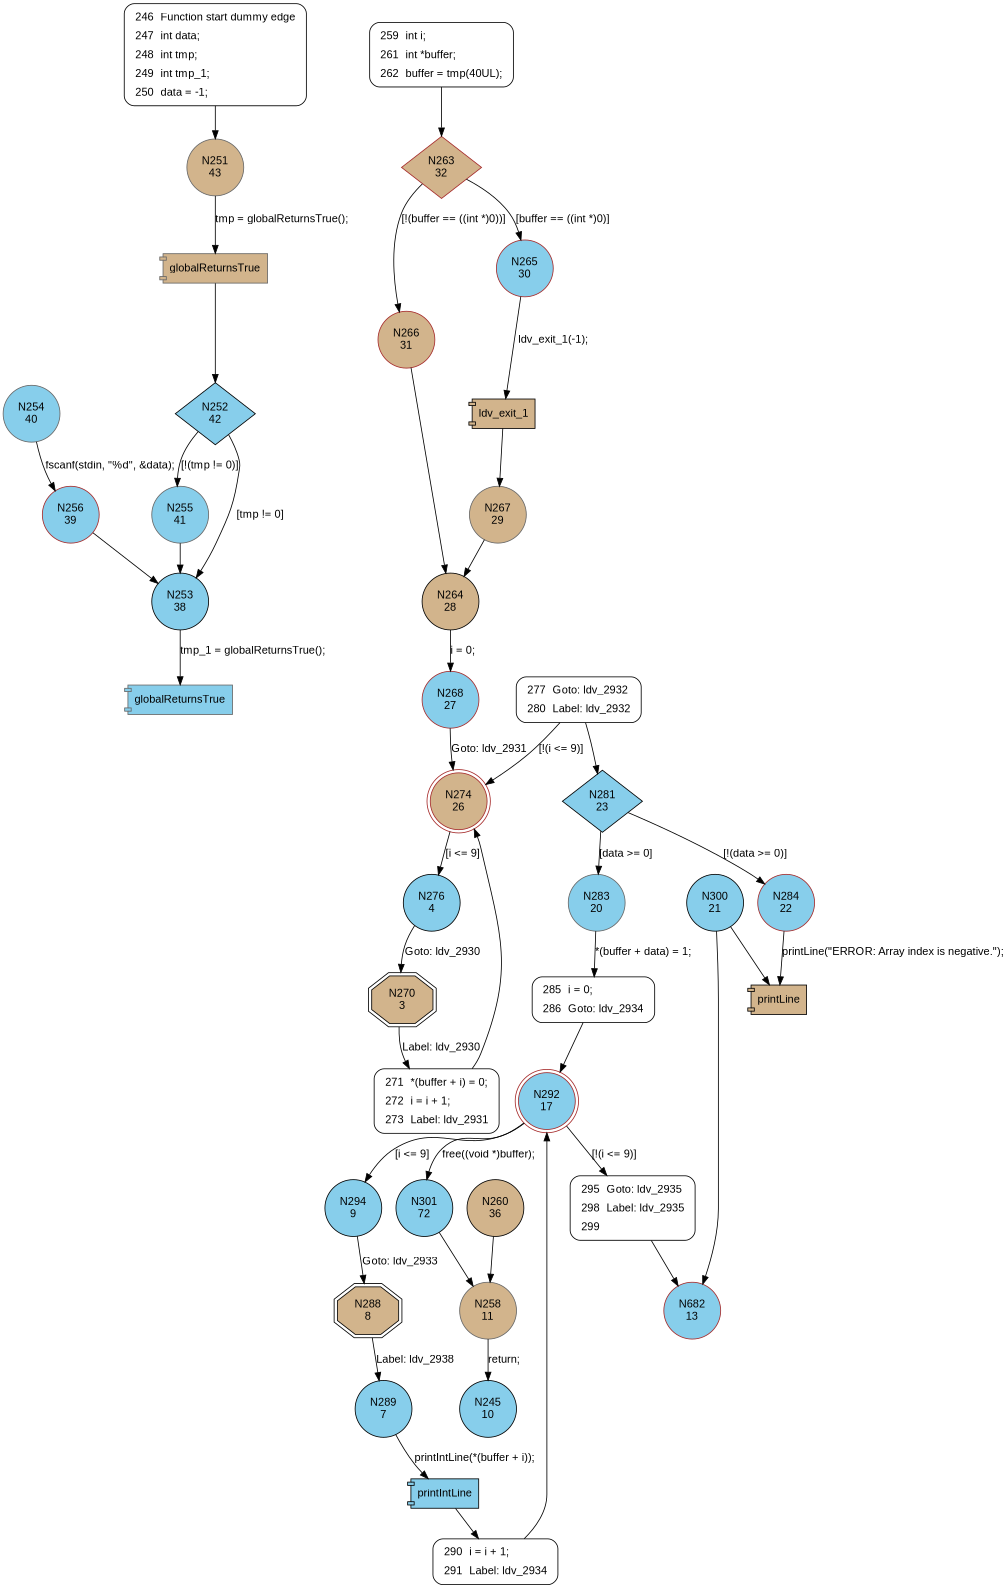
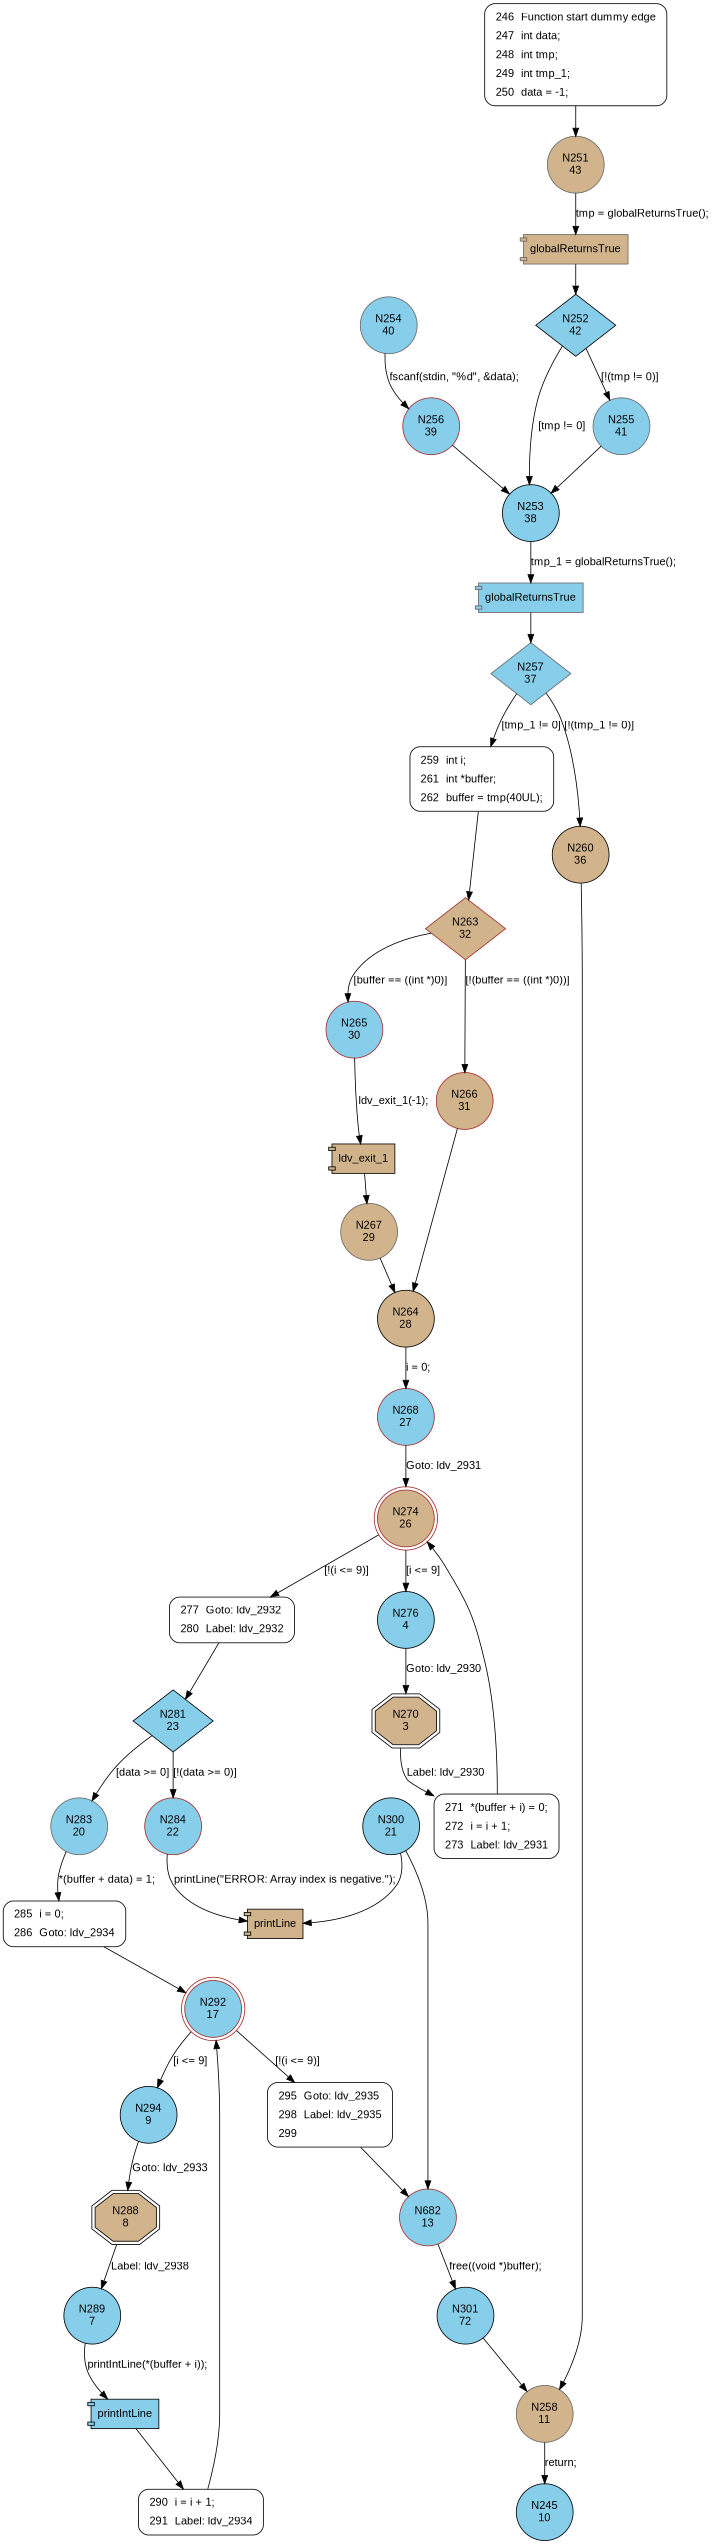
node "N257 37": added
edge "277" -> "N274 26": reversed
edge "N292 17" -> "N301 72": now "N682 13" -> "N301 72"
